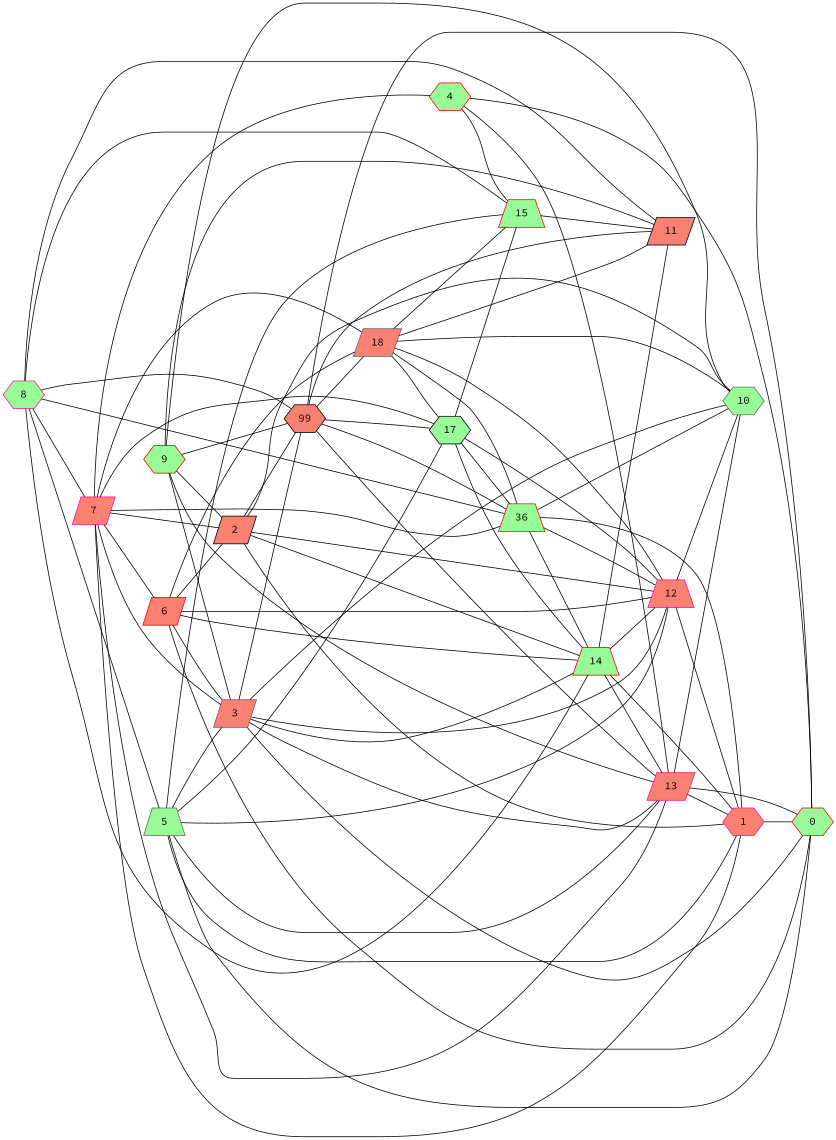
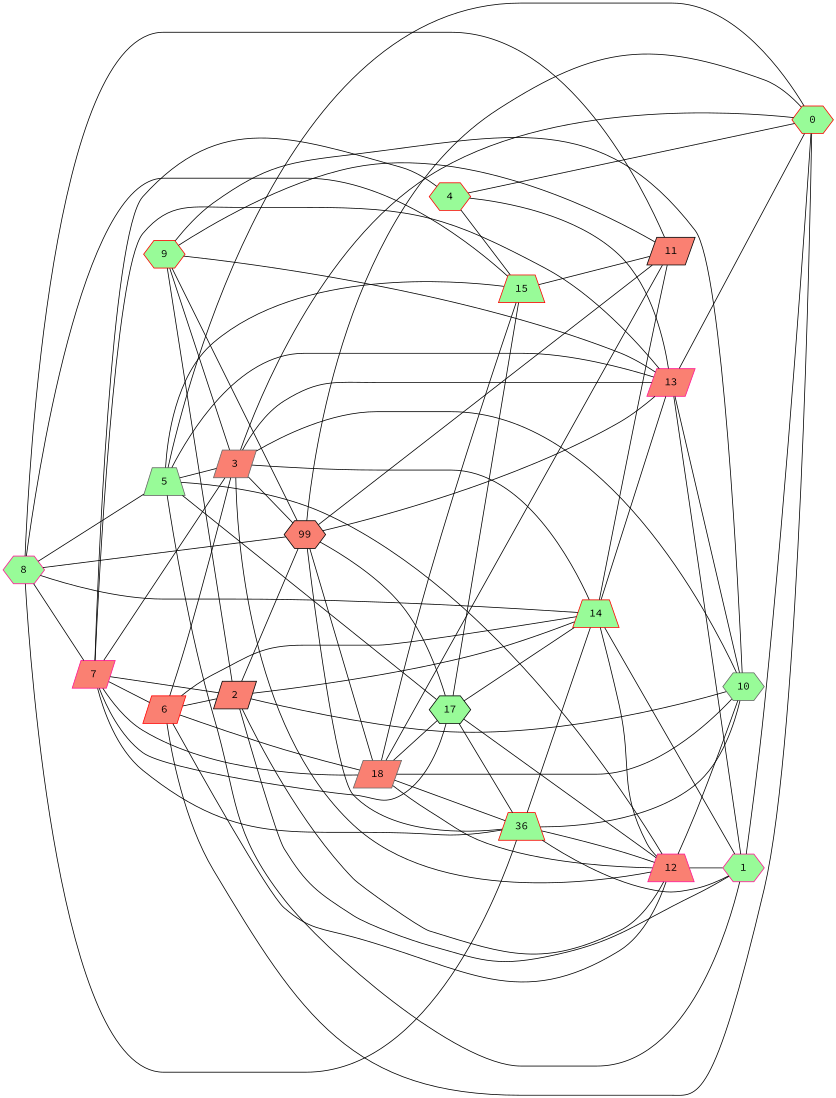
node "1": fillcolor salmon -> palegreen
edge "7" -- "1": removed
